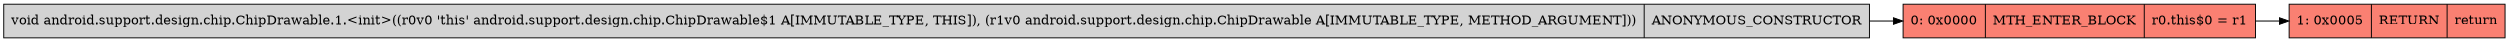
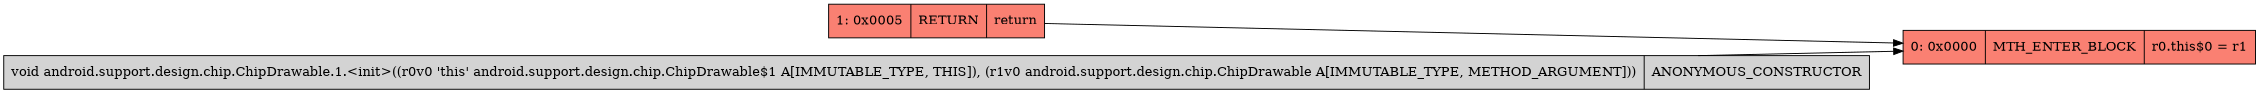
edge "0: 0x0000" -> "1: 0x0005": reversed
